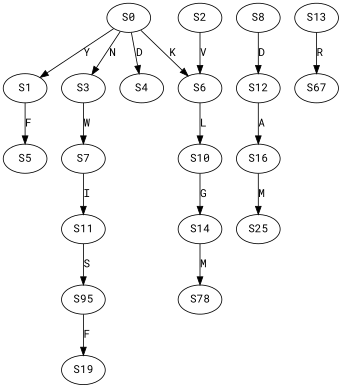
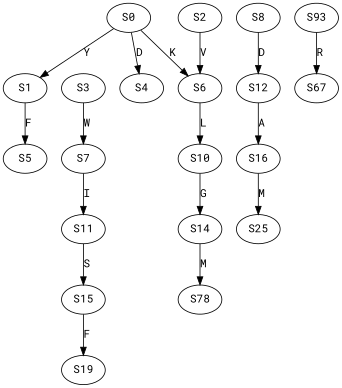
node "S13": label "S13" -> "S93"
edge "S0" -> "S3": removed, label "N"
node "S95": label "S95" -> "S15"
